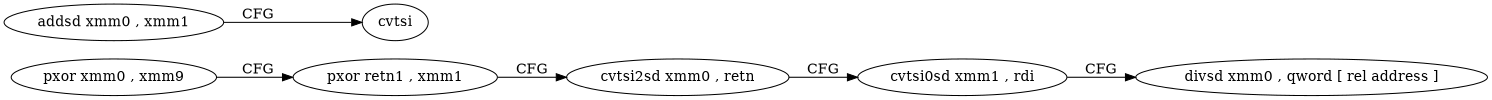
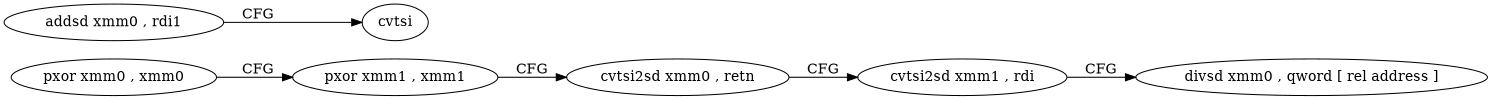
node "addsd xmm0 , xmm1": label "addsd xmm0 , xmm1" -> "addsd xmm0 , rdi1"
node "pxor xmm0 , xmm9": label "pxor xmm0 , xmm9" -> "pxor xmm0 , xmm0"
node "pxor retn1 , xmm1": label "pxor retn1 , xmm1" -> "pxor xmm1 , xmm1"
node "cvtsi0sd xmm1 , rdi": label "cvtsi0sd xmm1 , rdi" -> "cvtsi2sd xmm1 , rdi"
